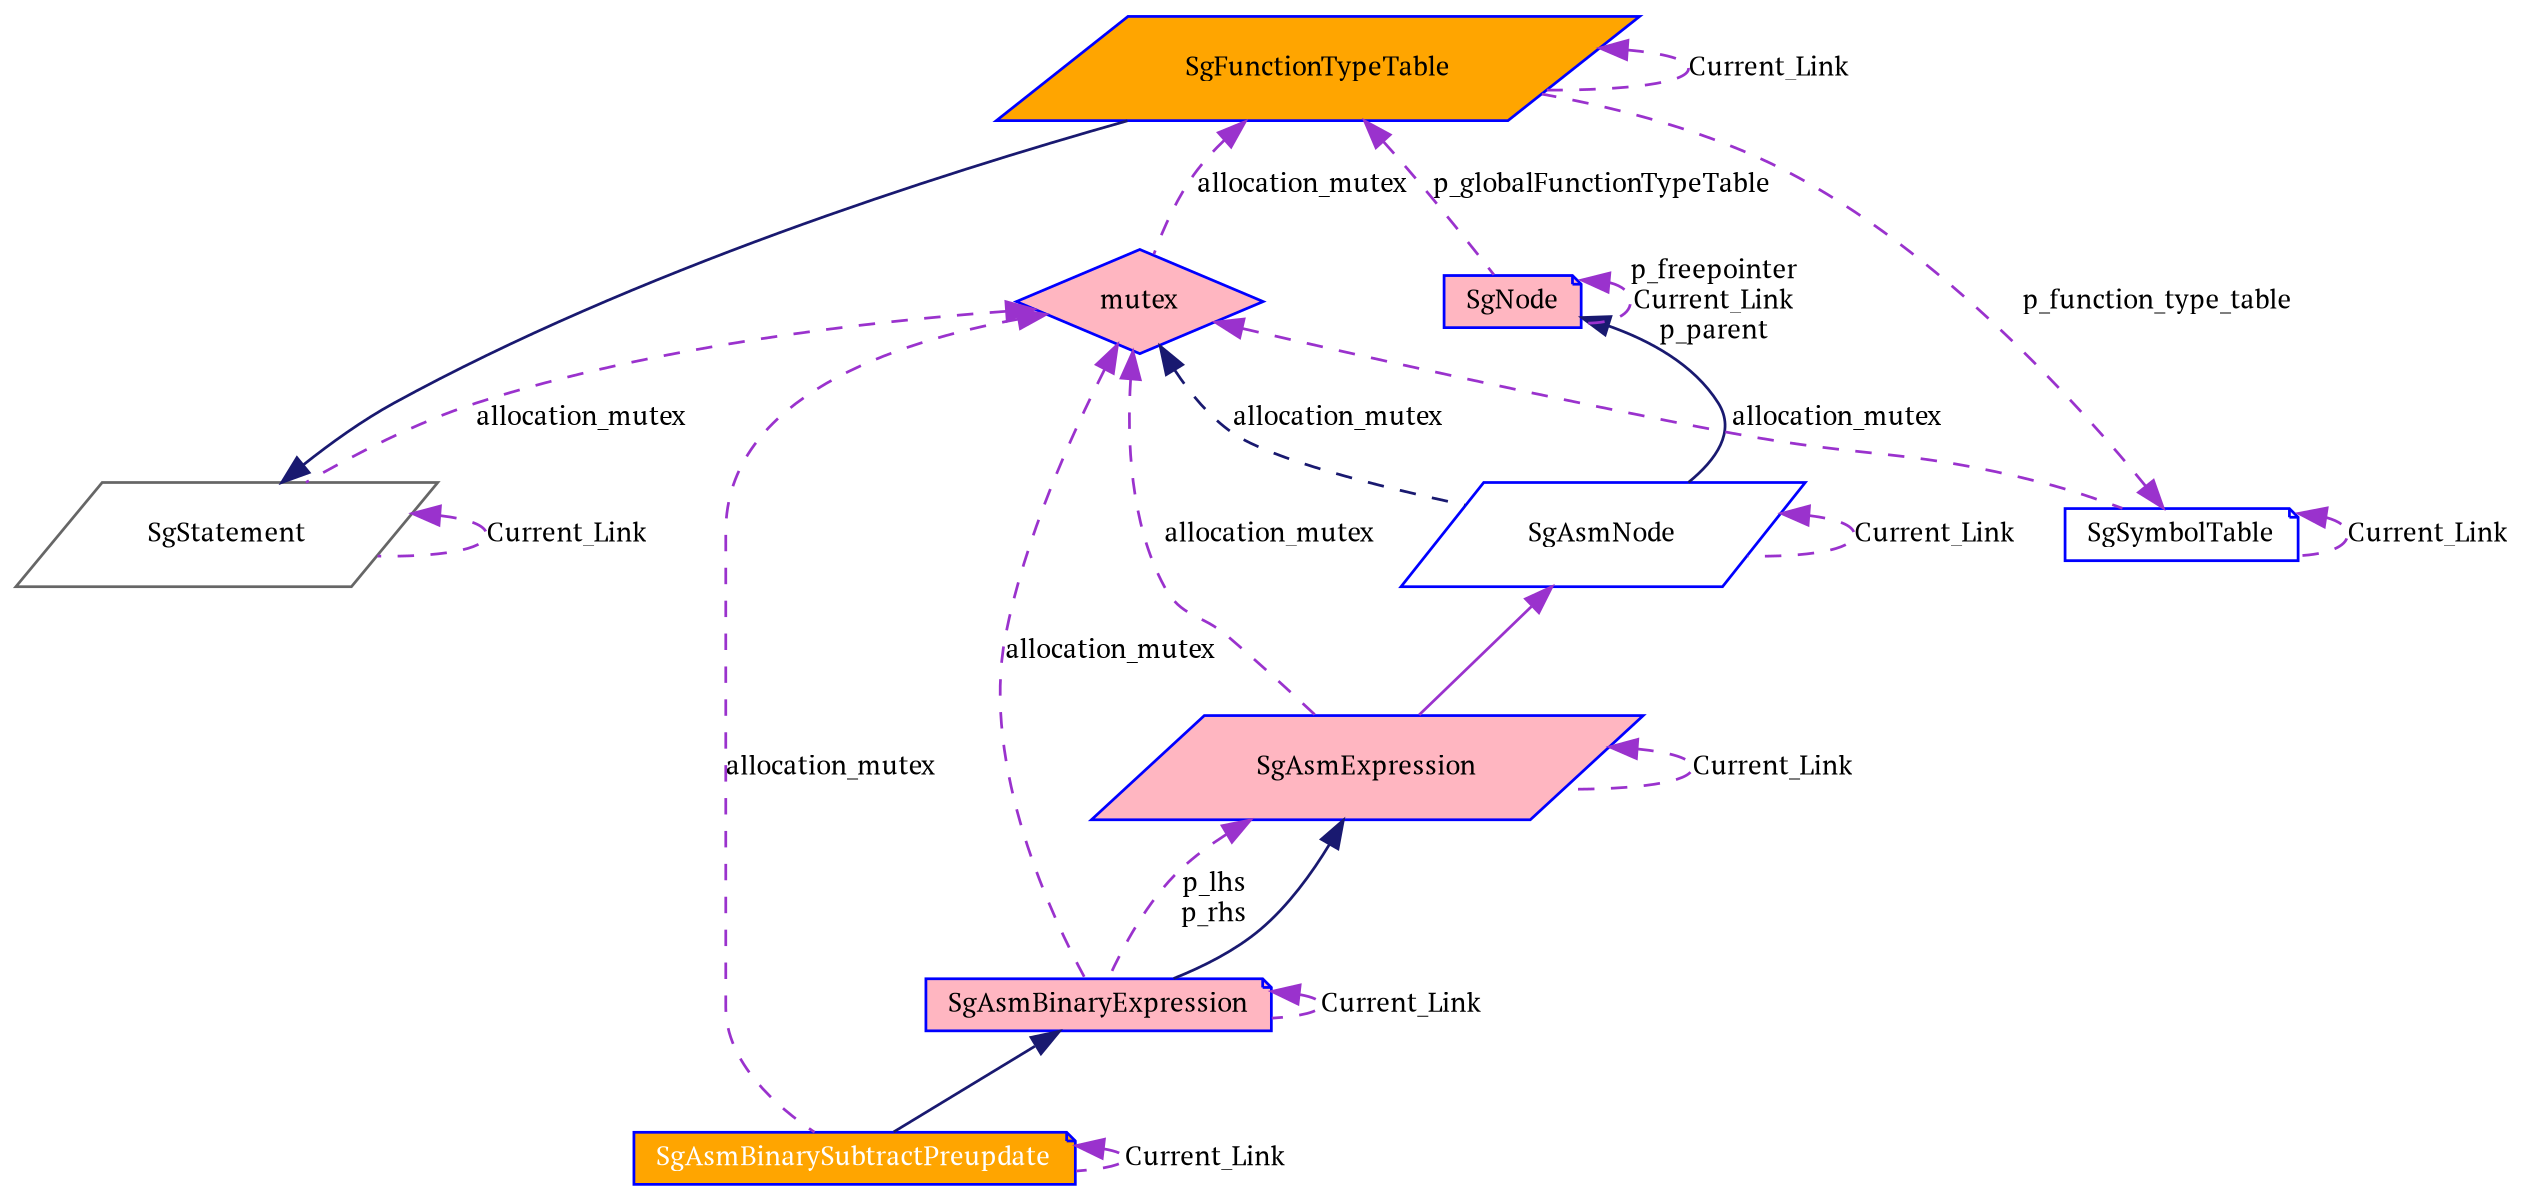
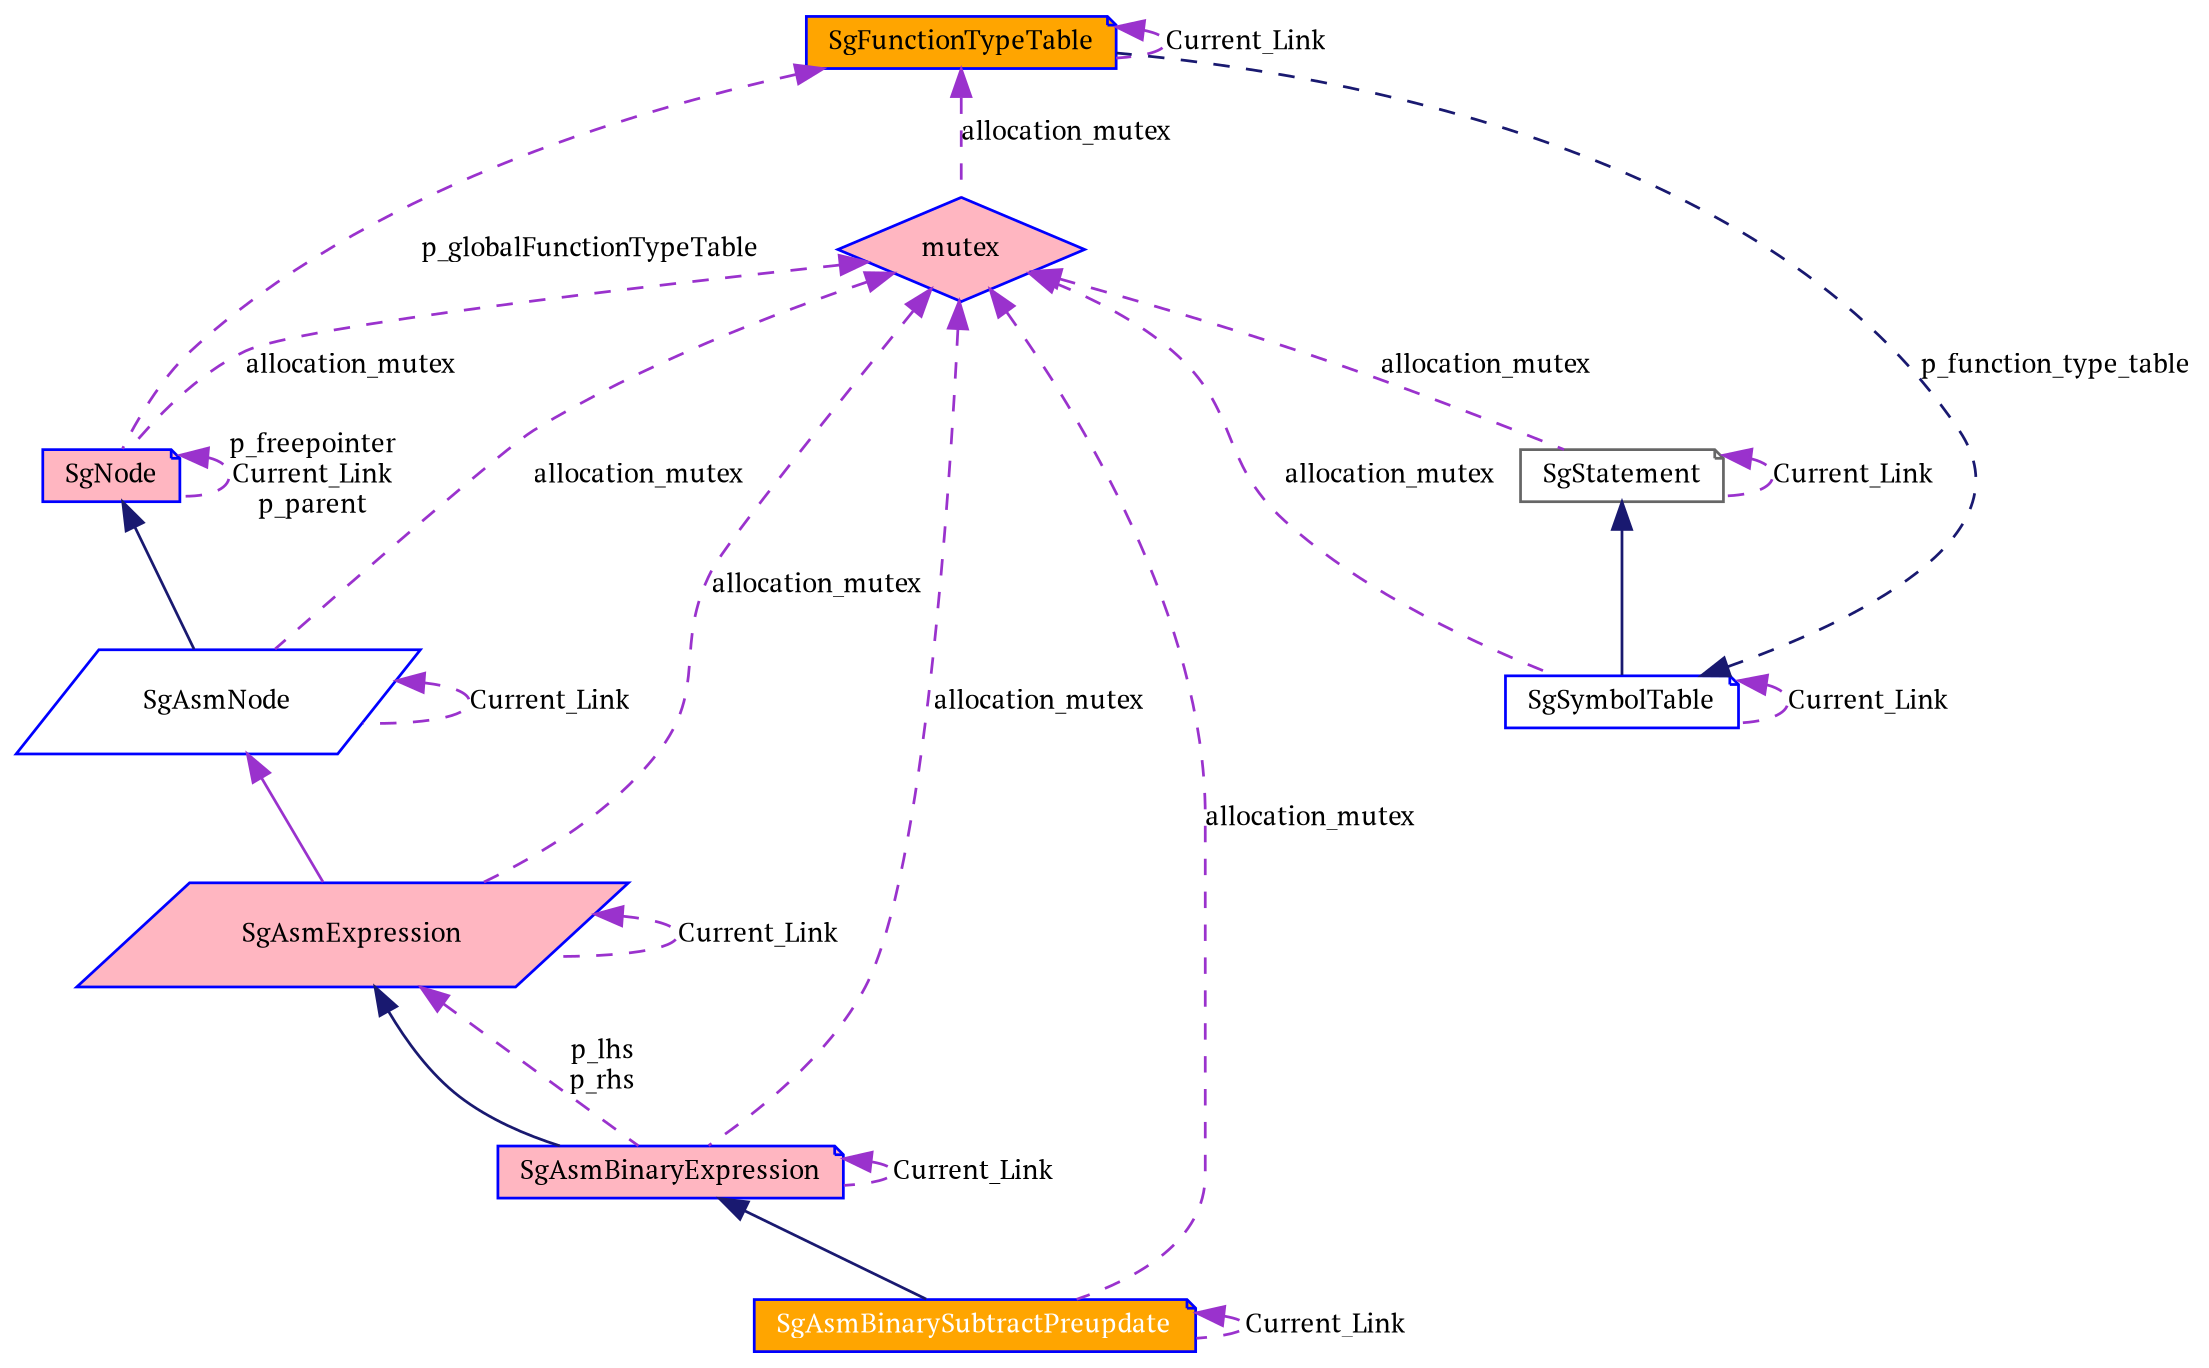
node "SgFunctionTypeTable": shape parallelogram -> note
edge "SgFunctionTypeTable" -> "SgSymbolTable": color darkorchid3 -> midnightblue
edge "SgFunctionTypeTable" -> "SgStatement": now "SgSymbolTable" -> "SgStatement"
edge "SgNode" -> "mutex": added, label "allocation_mutex"
edge "SgAsmNode" -> "mutex": color midnightblue -> darkorchid3
node "SgStatement": shape parallelogram -> note
